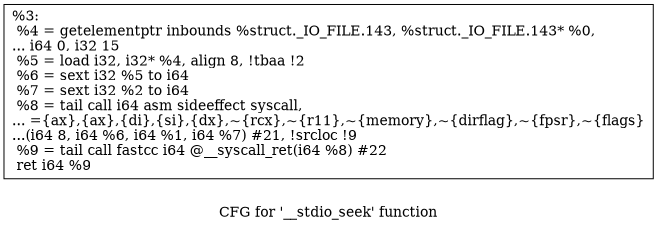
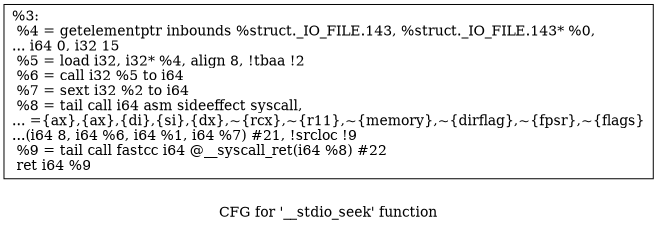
node "%3:": text "%6 = sext i32 %5 to i64" -> "%6 = call i32 %5 to i64"
